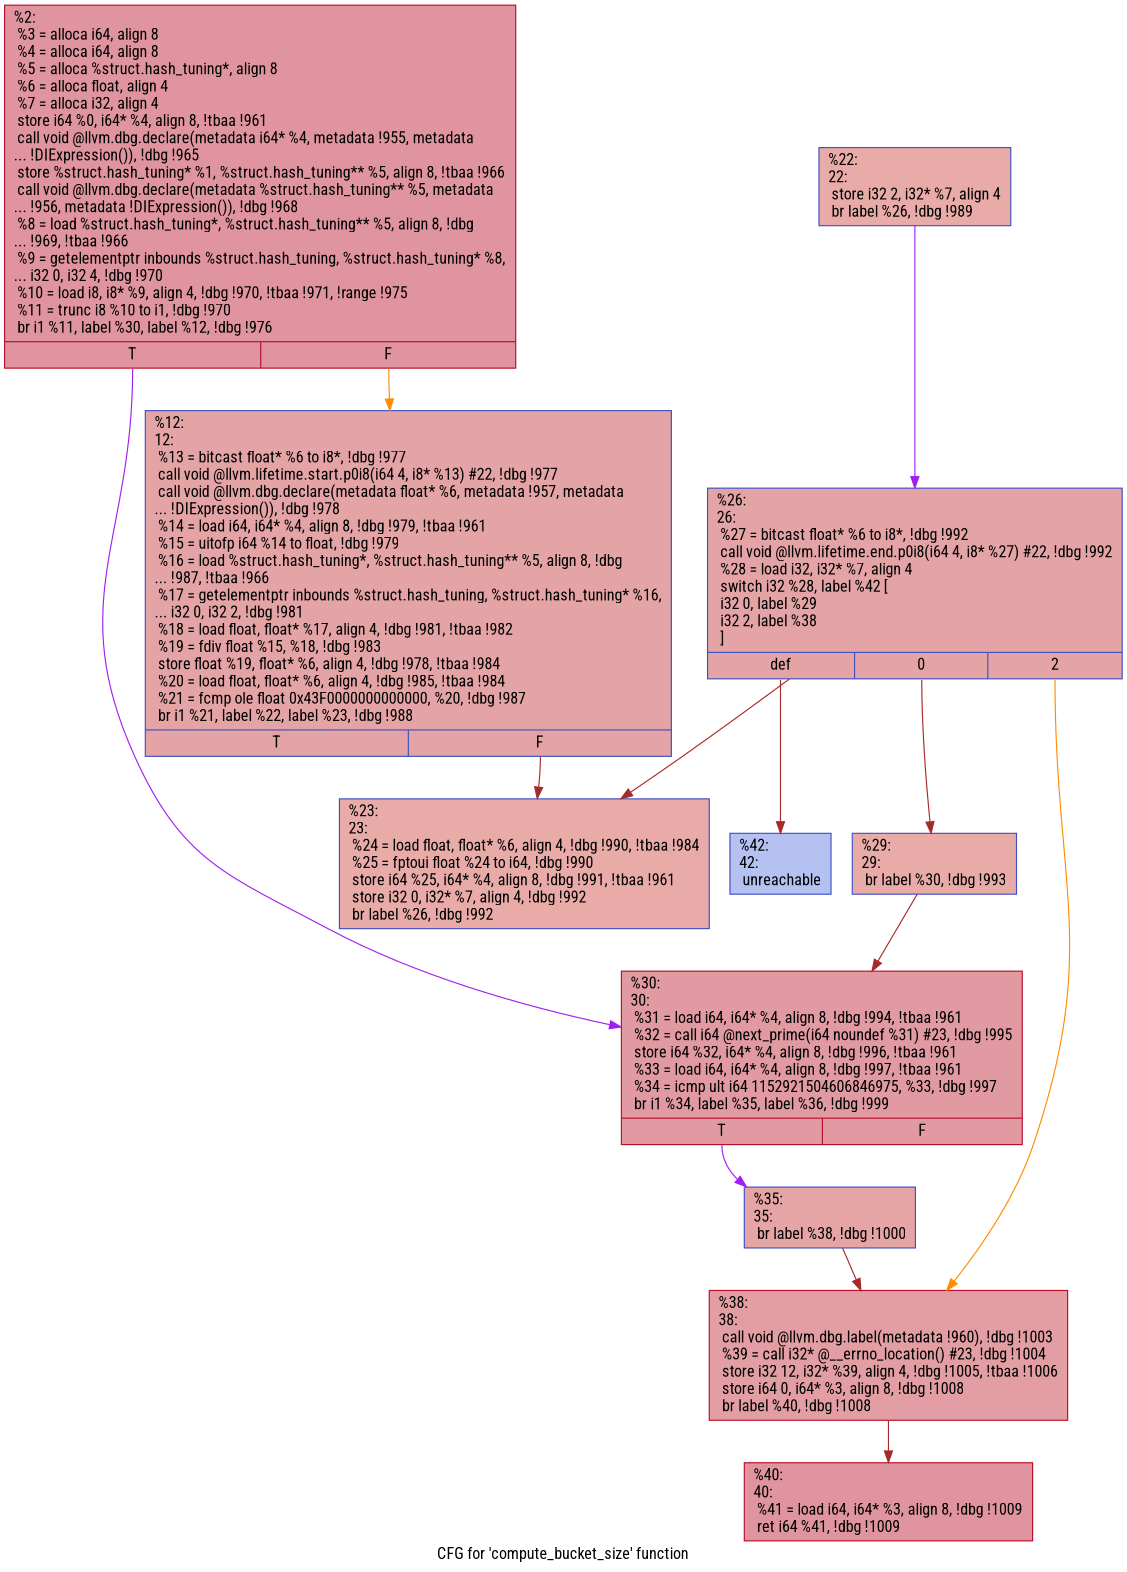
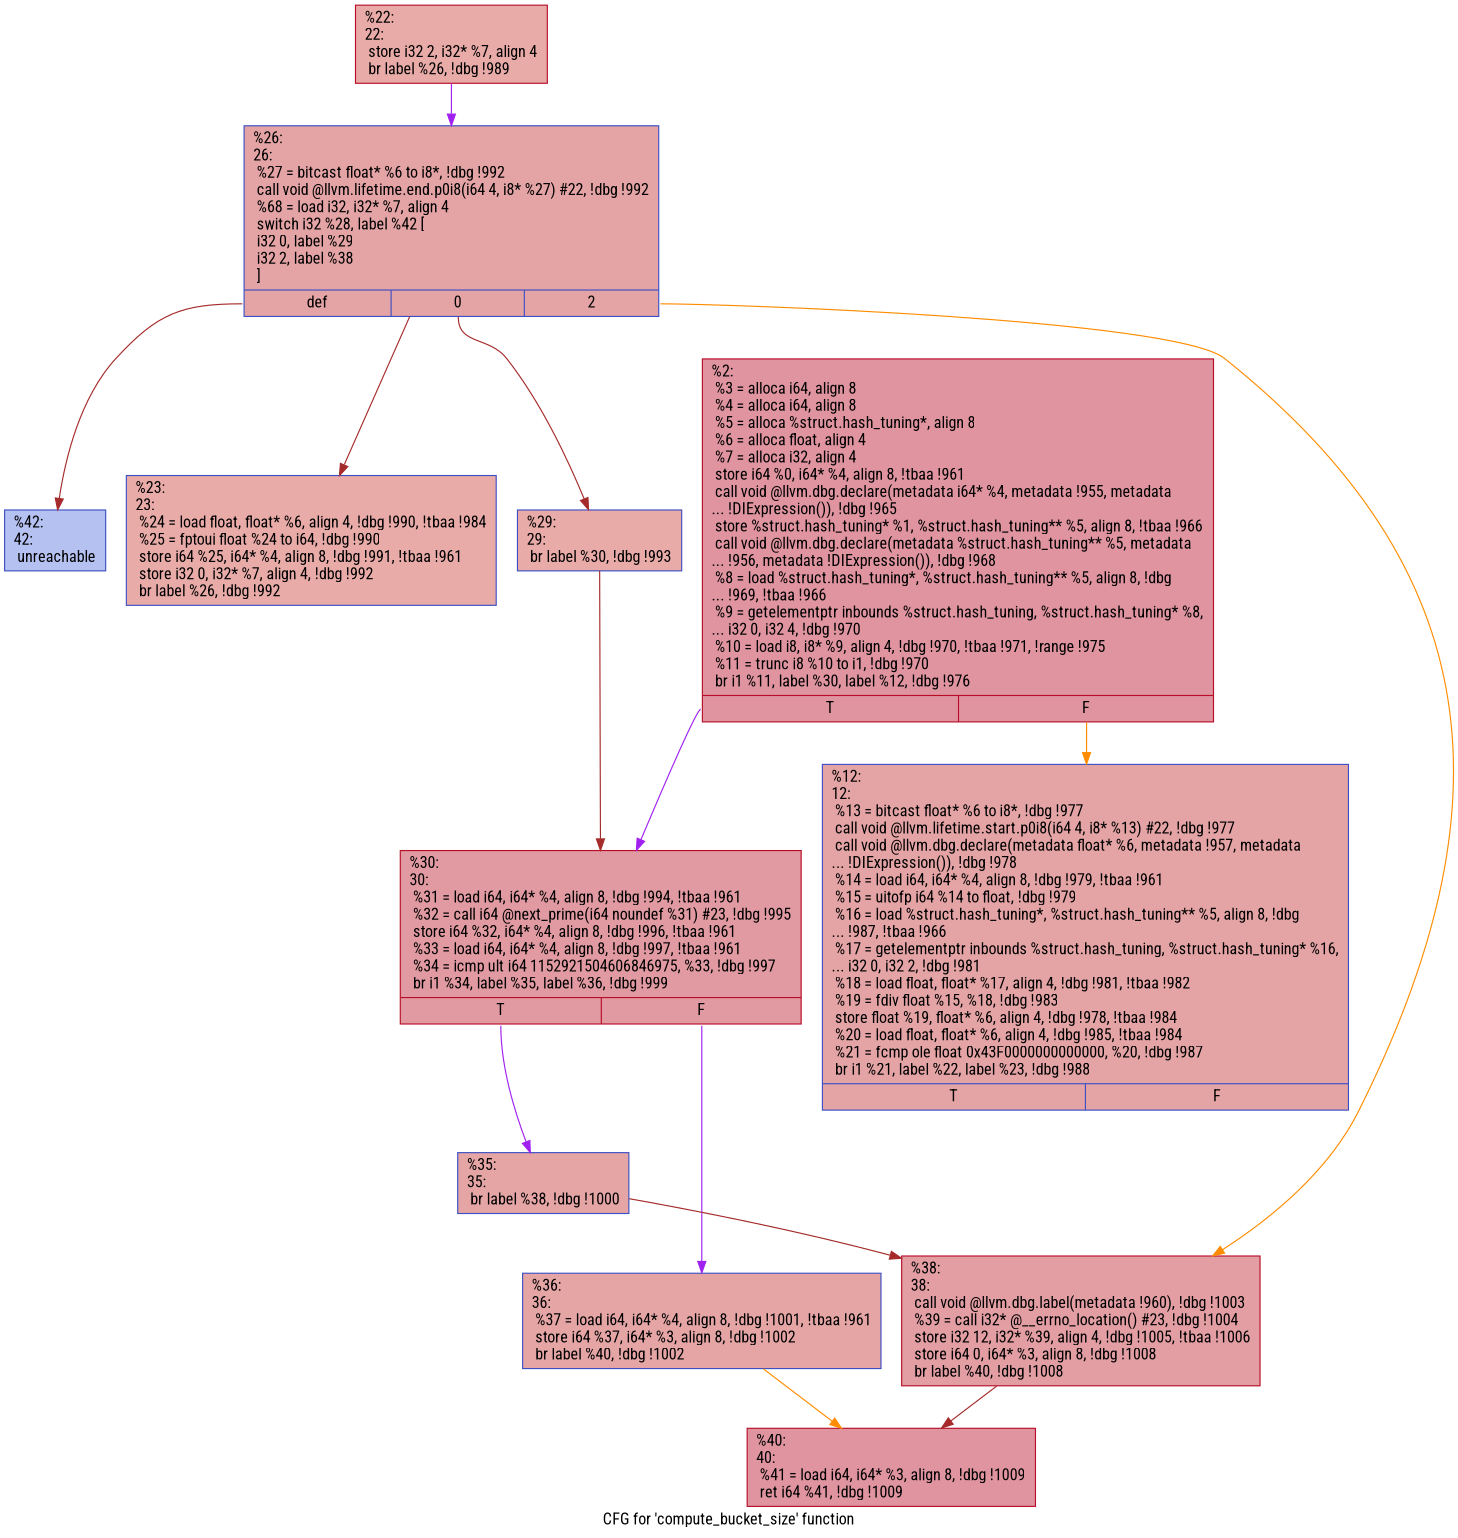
node "%22:": color #3d50c3ff -> #b70d28ff
node "%26:": text "%28 = load i32, i32* %7, align 4" -> "%68 = load i32, i32* %7, align 4"
edge "%12:" -> "%23:": removed
node "%36:": added
